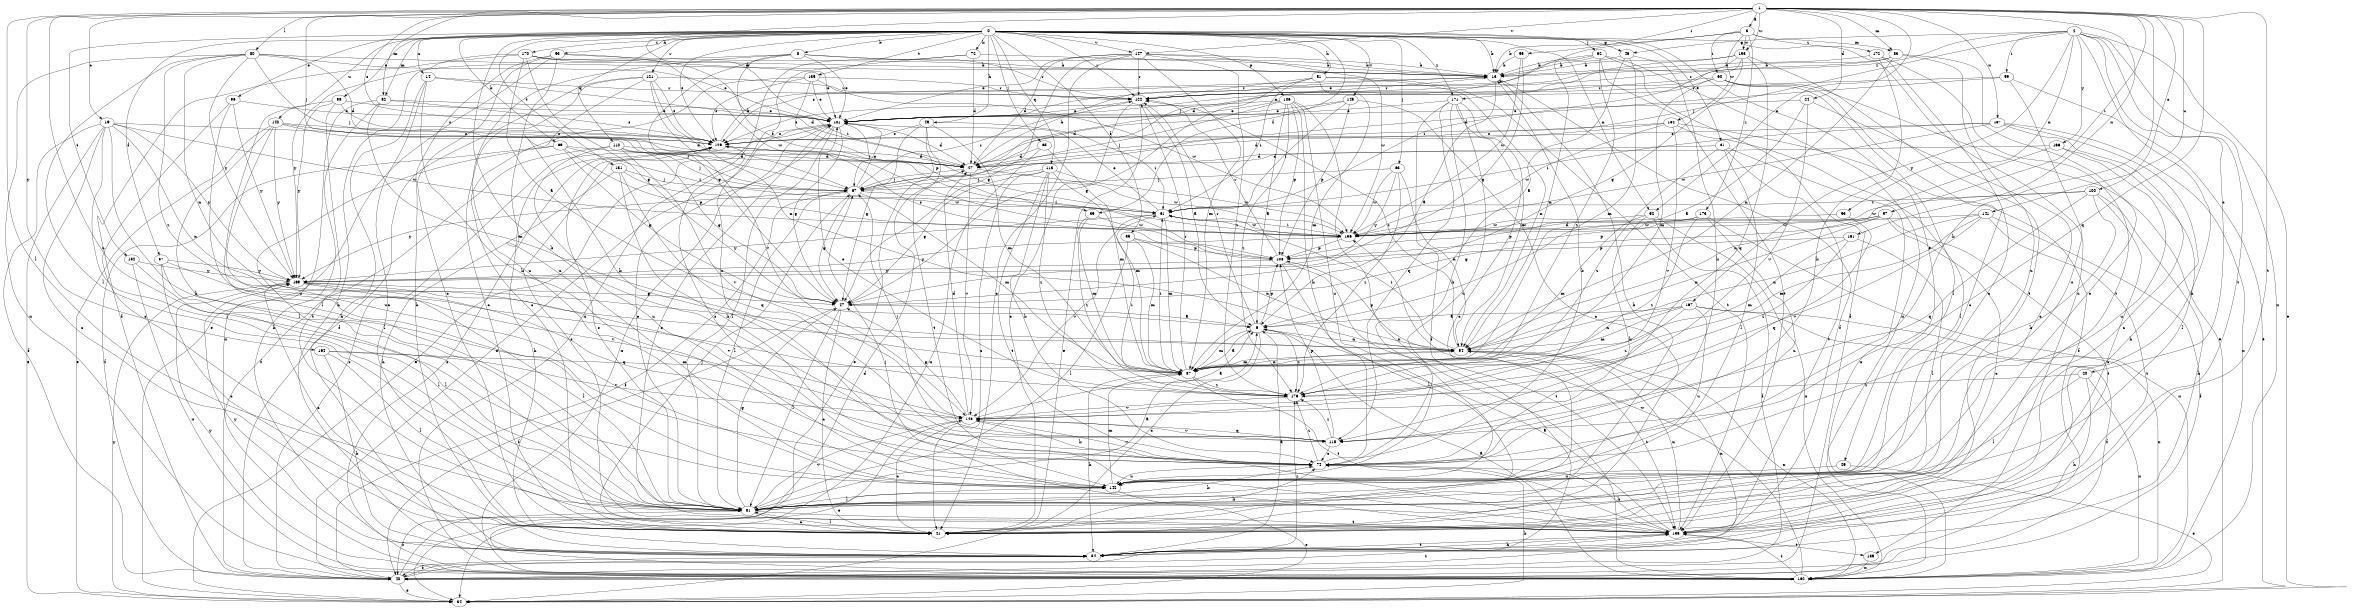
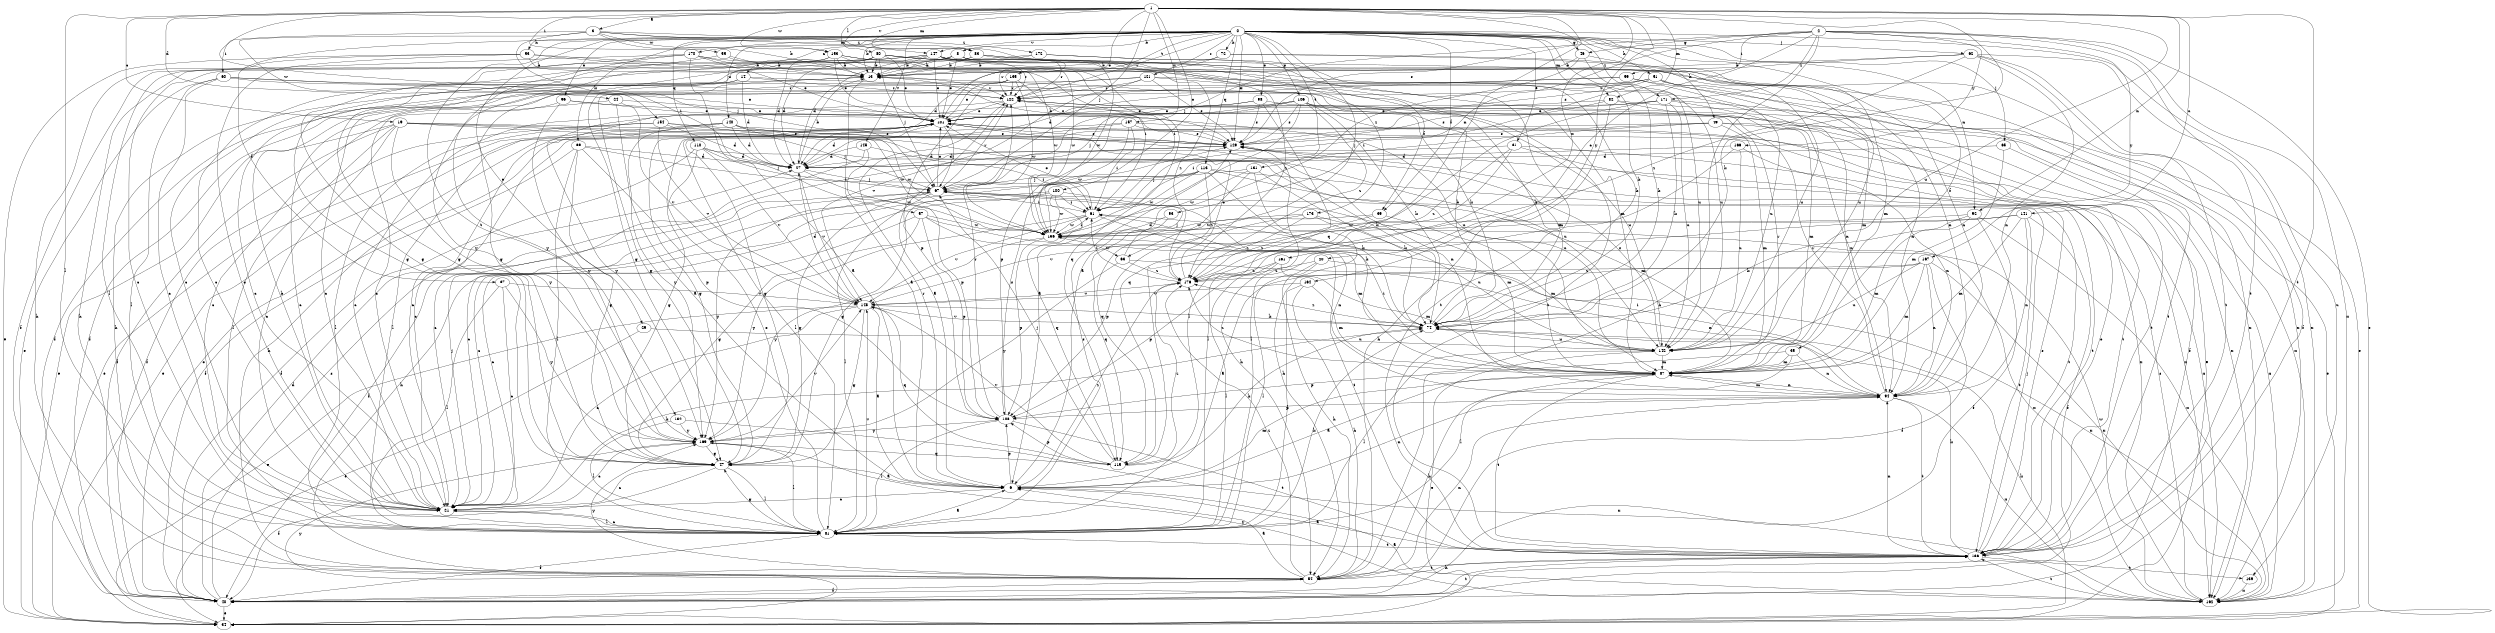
edge "145" -> "101": removed, label "o"
edge "63" -> "156": reversed
edge "115" -> "74": label "c" -> "k"
